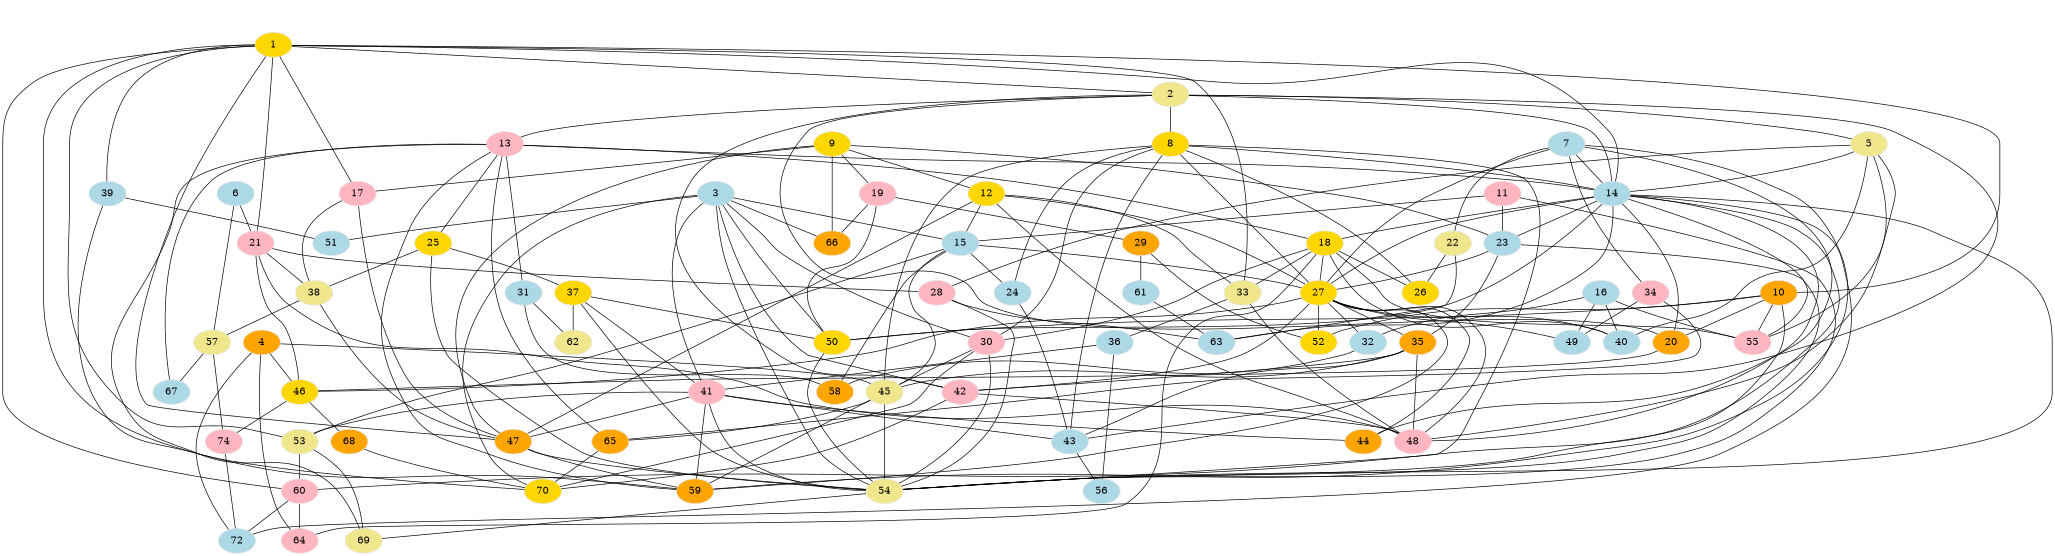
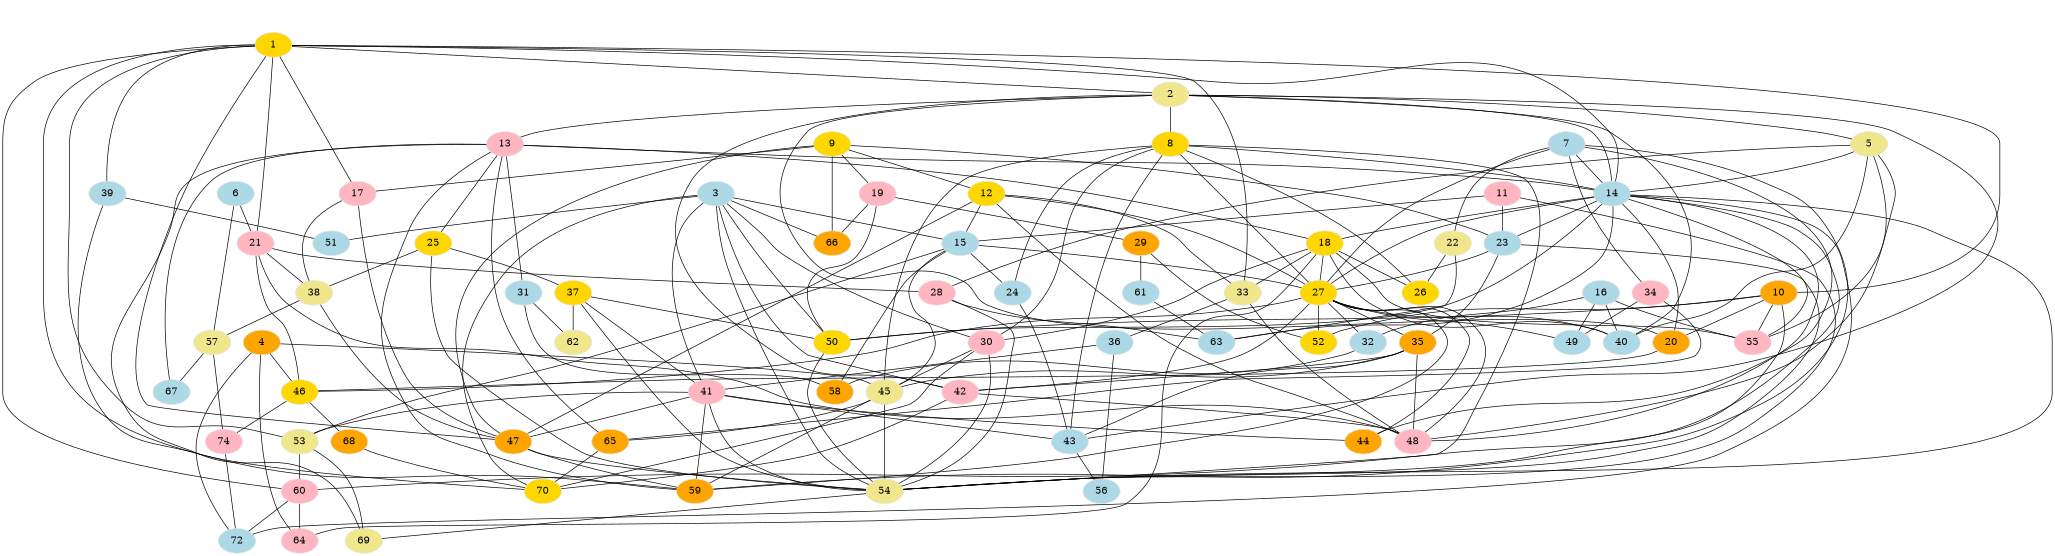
edge "2" -- "40": added
